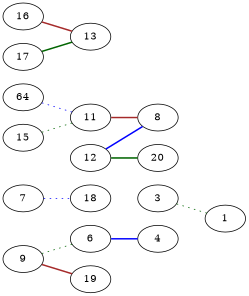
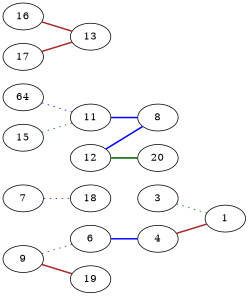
edge "13" -- "17": color darkgreen -> brown
edge "11" -- "8": color brown -> blue
edge "1" -- "4": added
